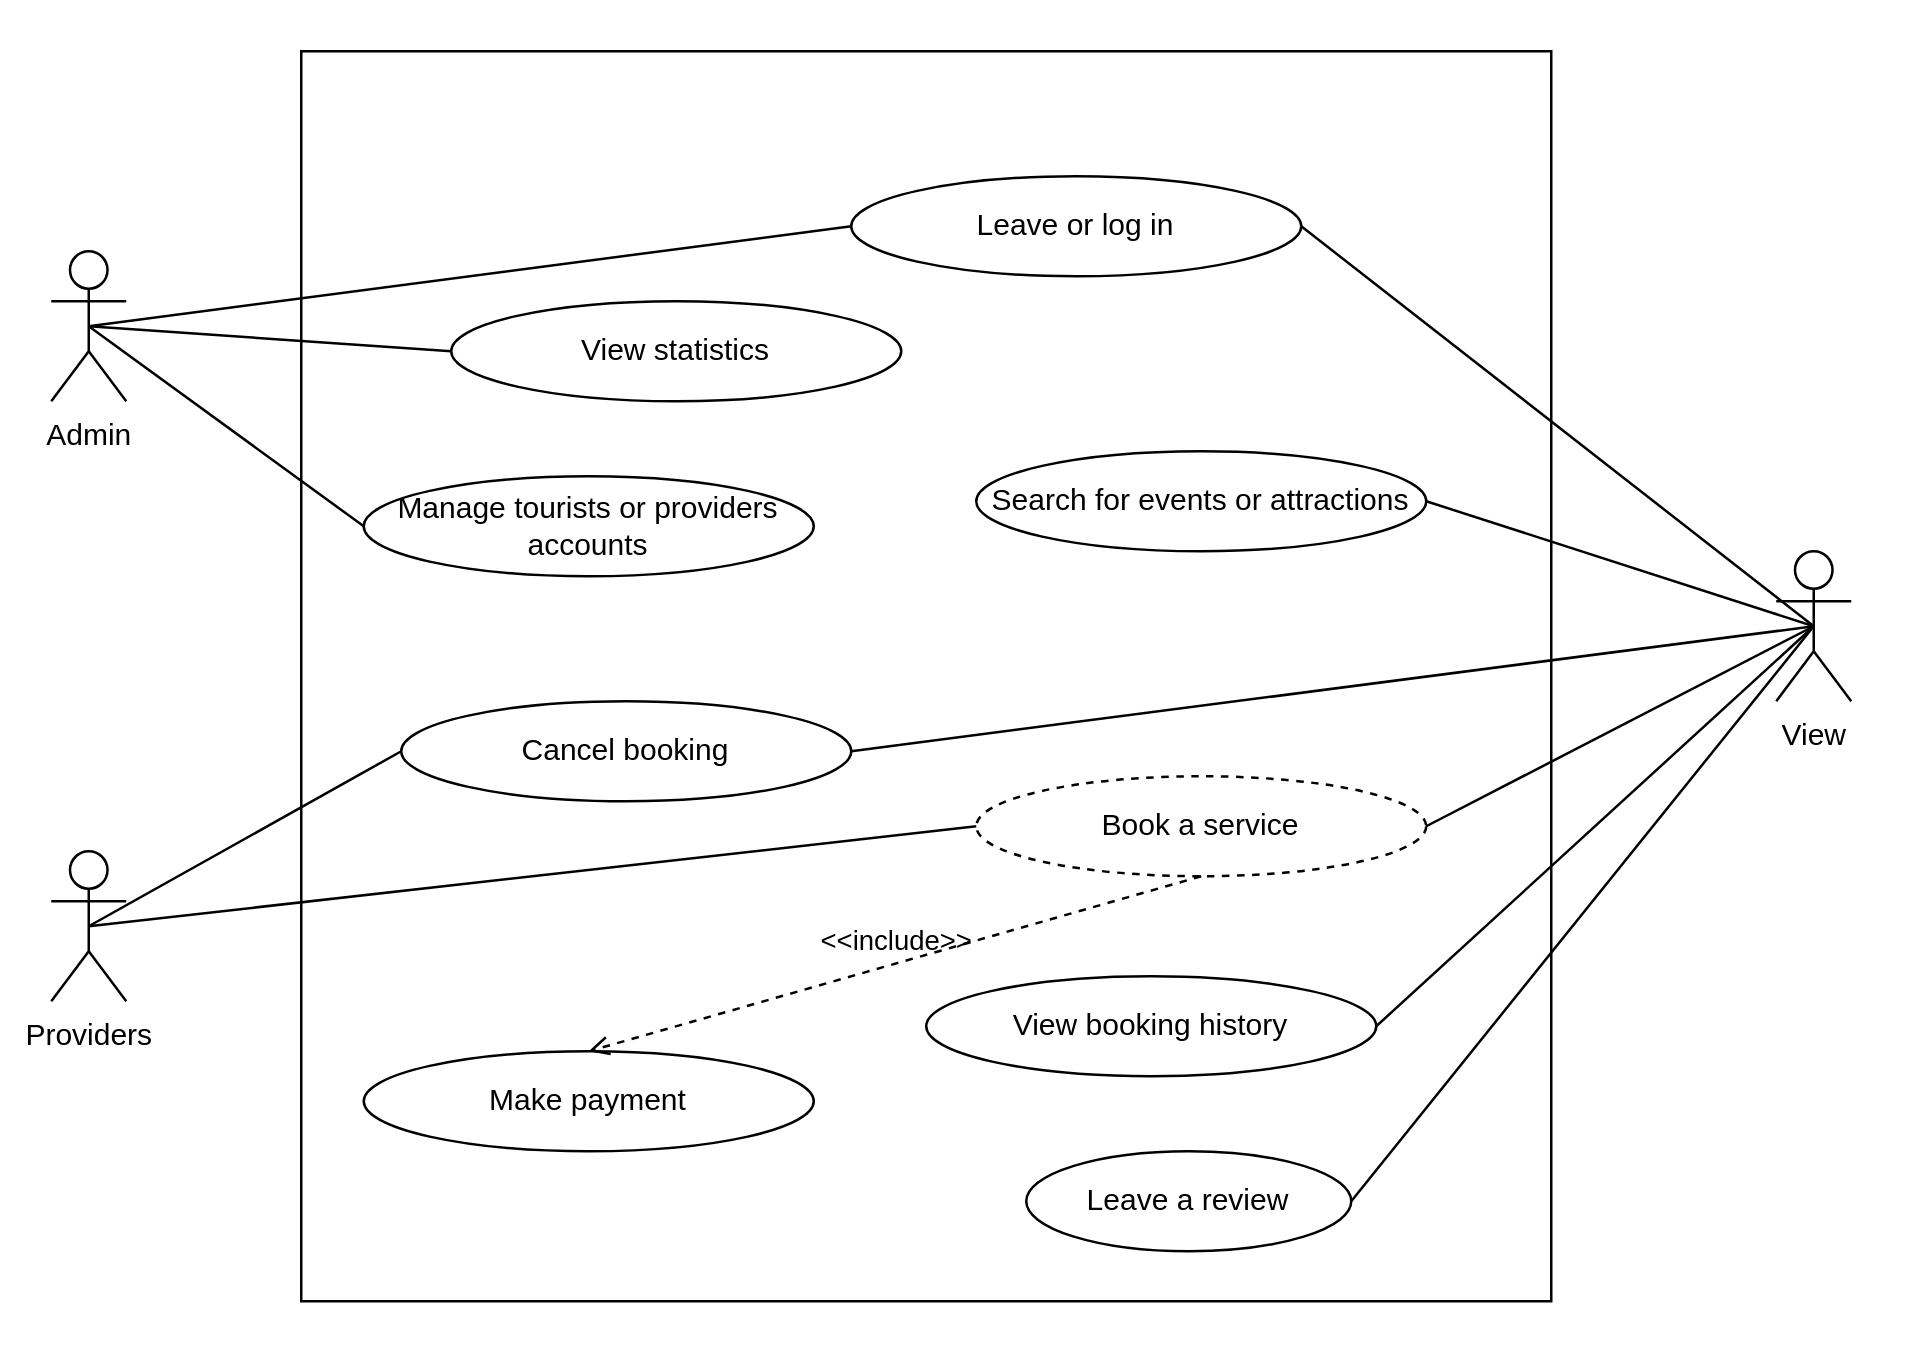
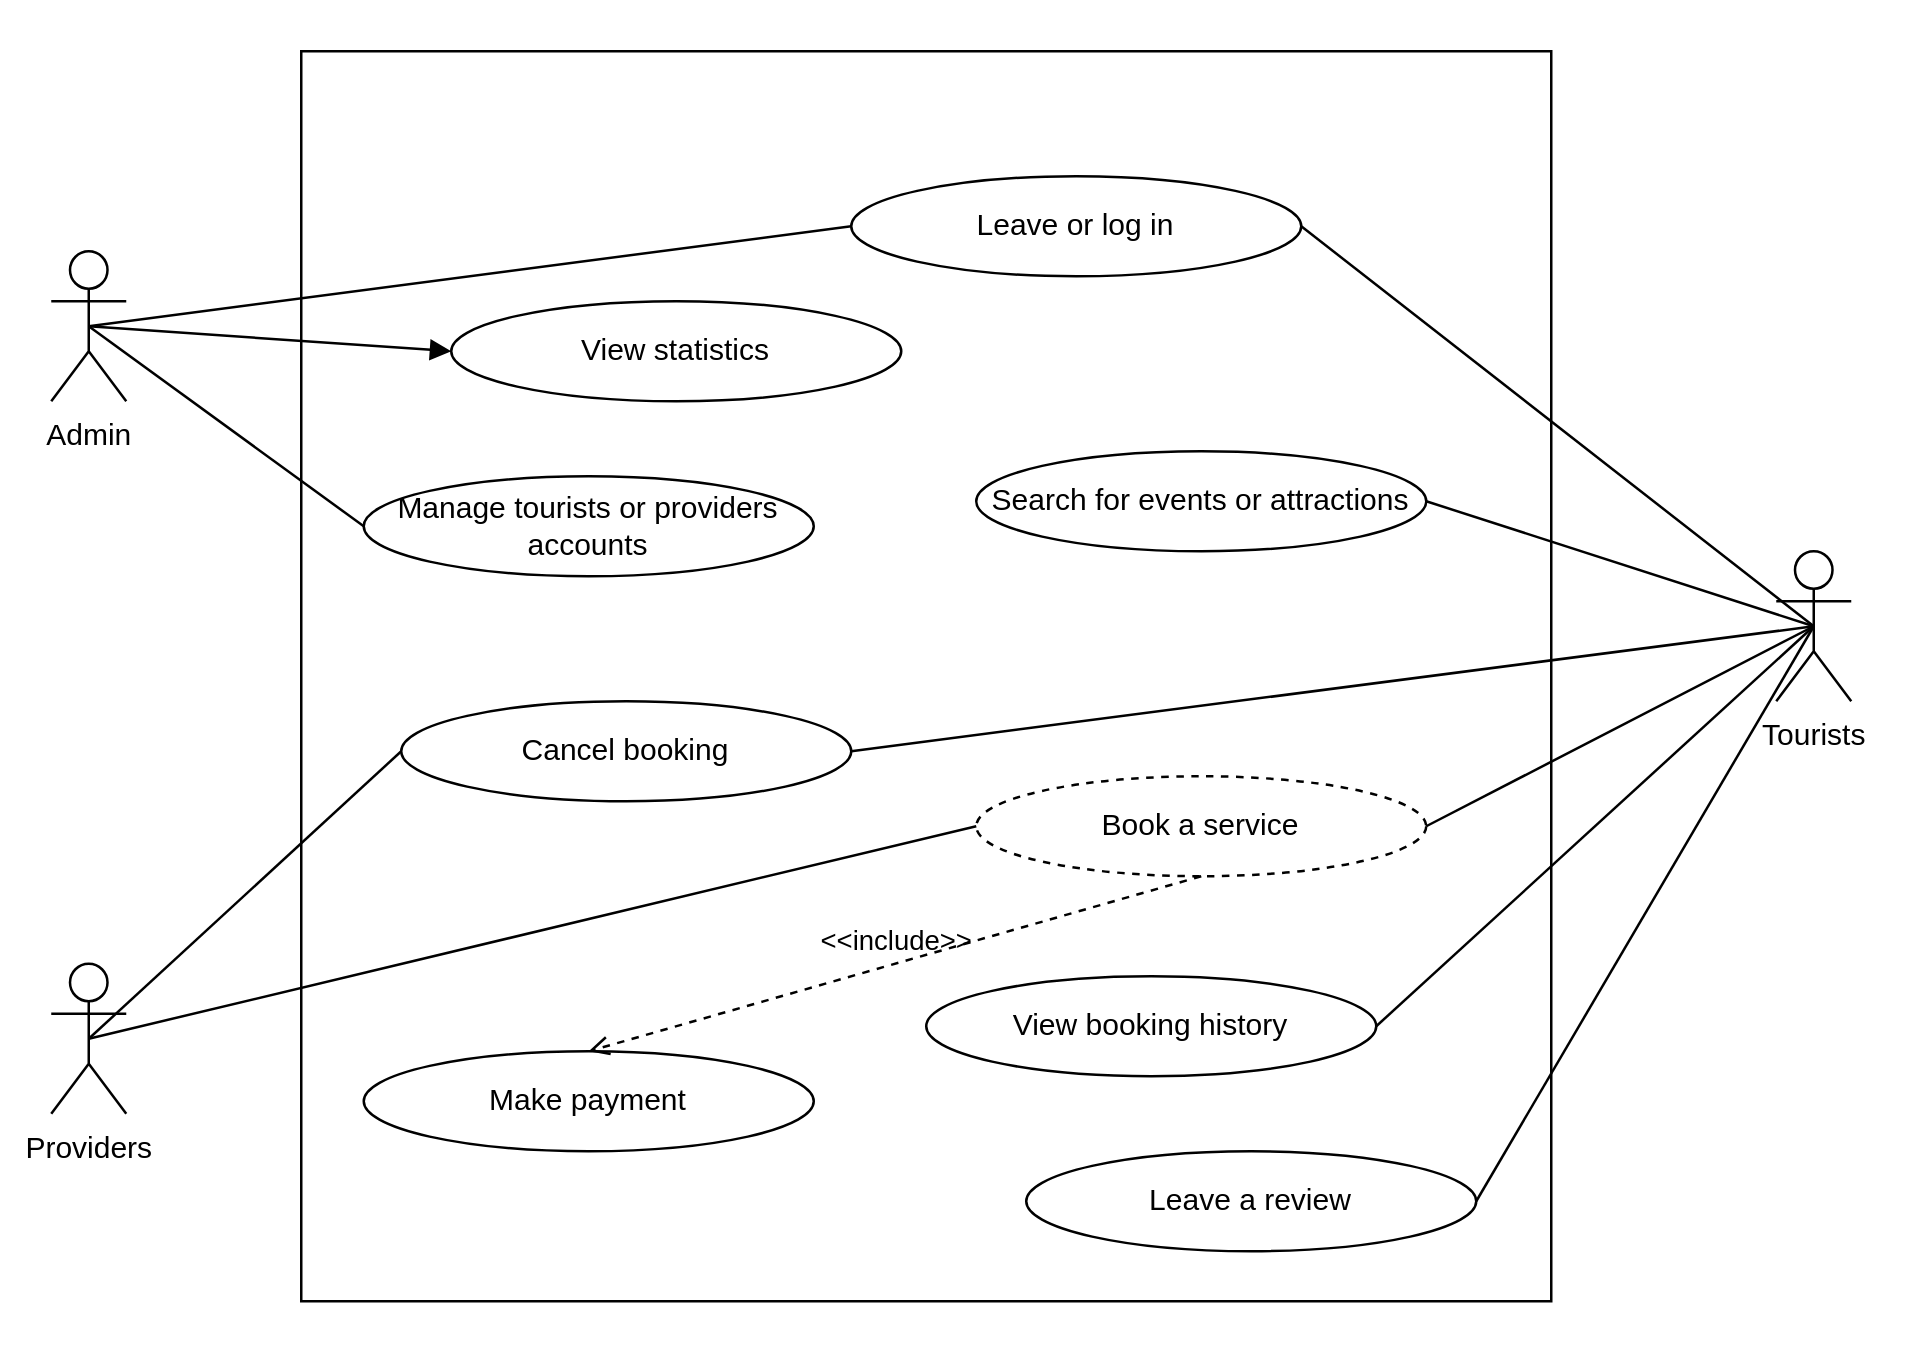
edge "Admin" -- "View statistics": arrowhead none -> block
node "View": label "View" -> "Tourists"
node "Providers": moved (89, 926) -> (89, 1039)
node "Leave a review": size 325x100 -> 450x100
